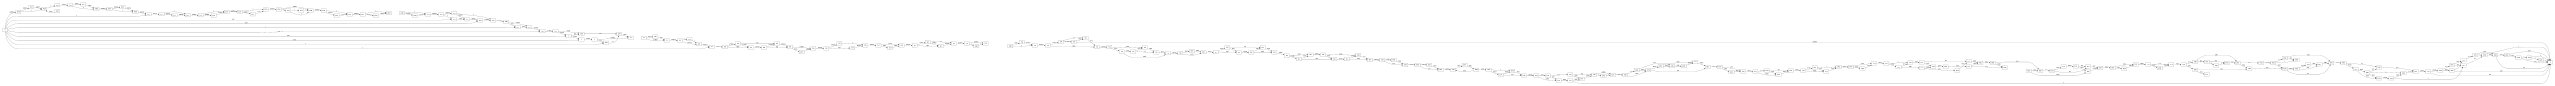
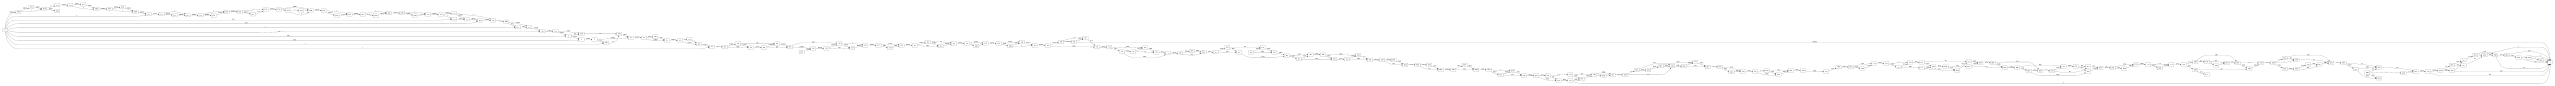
edge "5597" -> "4439": reversed
edge "2700" -> "2790": added, label "268819"
edge "26" -> "32": added, label "283475"
node "618": added
edge "241" -> "254": added, label "274992"
edge "209" -> "3177": now "209" -> "241"
edge "842" -> "846": now "842" -> "909"
node "1462": removed
edge "3796" -> "4138": added, label "7659"
node "1660": added
edge "5426" -> "4244": now "5426" -> "1829"
edge "1278" -> "1317": now "1296" -> "1317"
edge "1882" -> "1887": now "1882" -> "2306"
edge "1089" -> "1068": reversed
edge "4244" -> "1871": now "1863" -> "1871"
edge "1256" -> "1278": now "1256" -> "1293"
node "1906": removed
